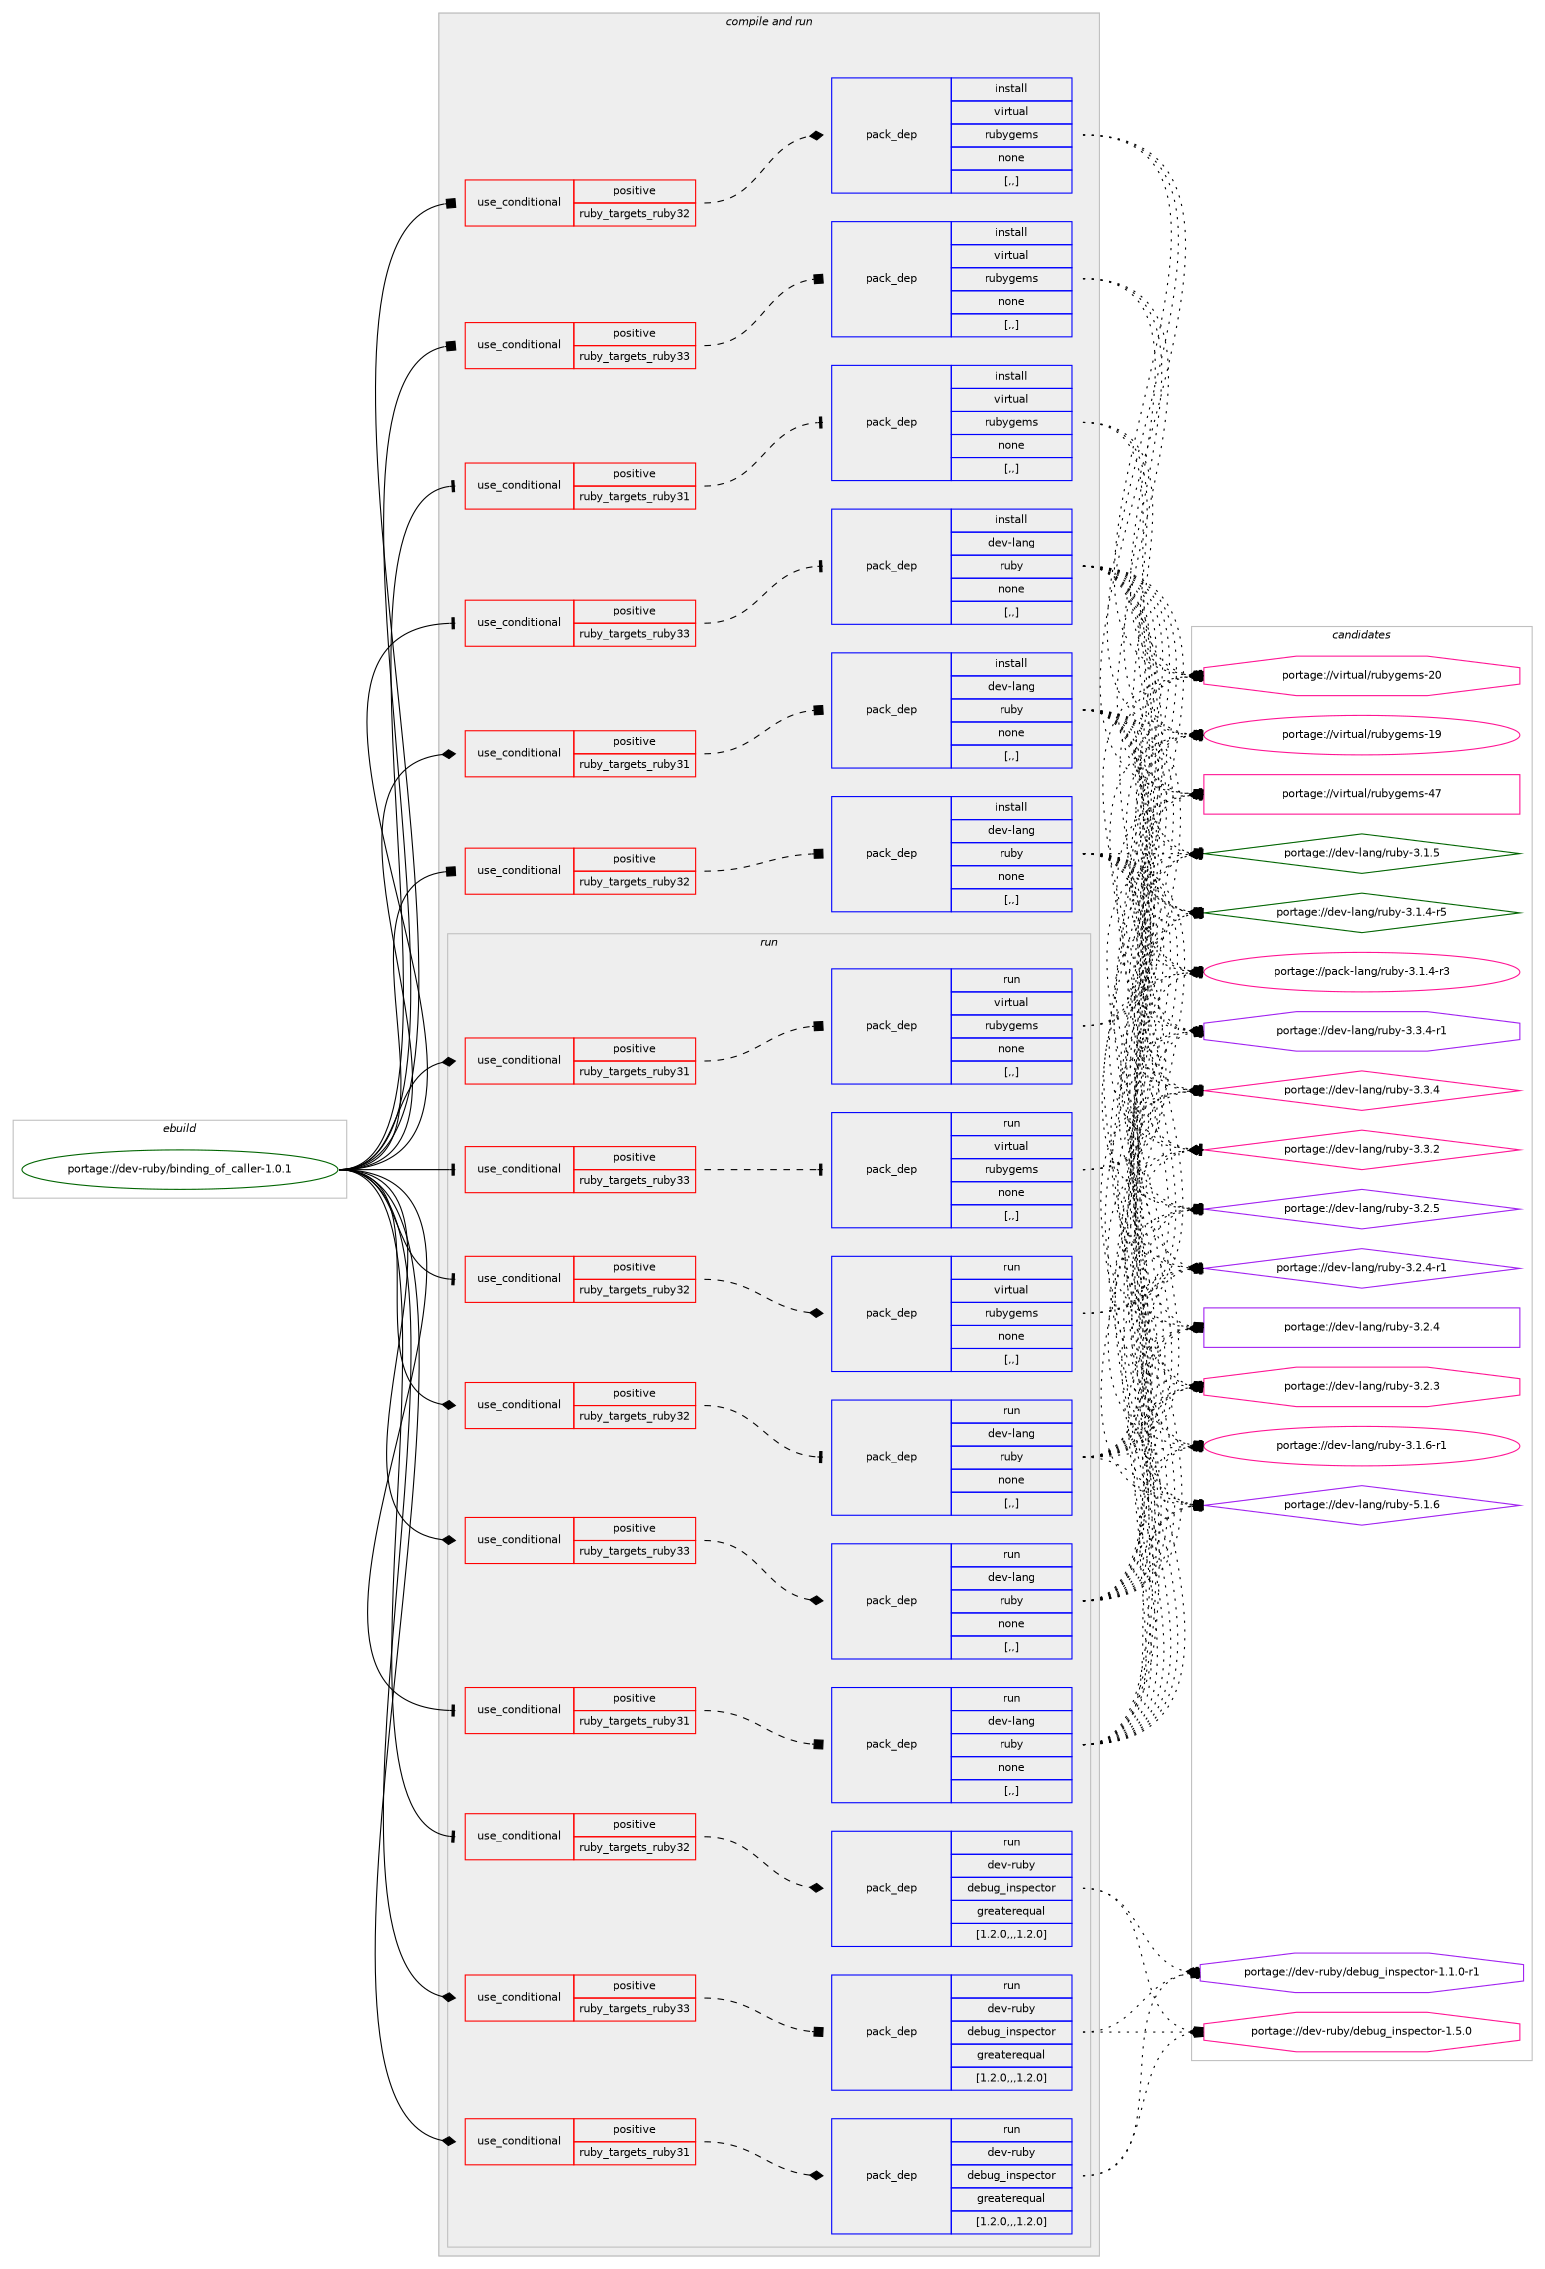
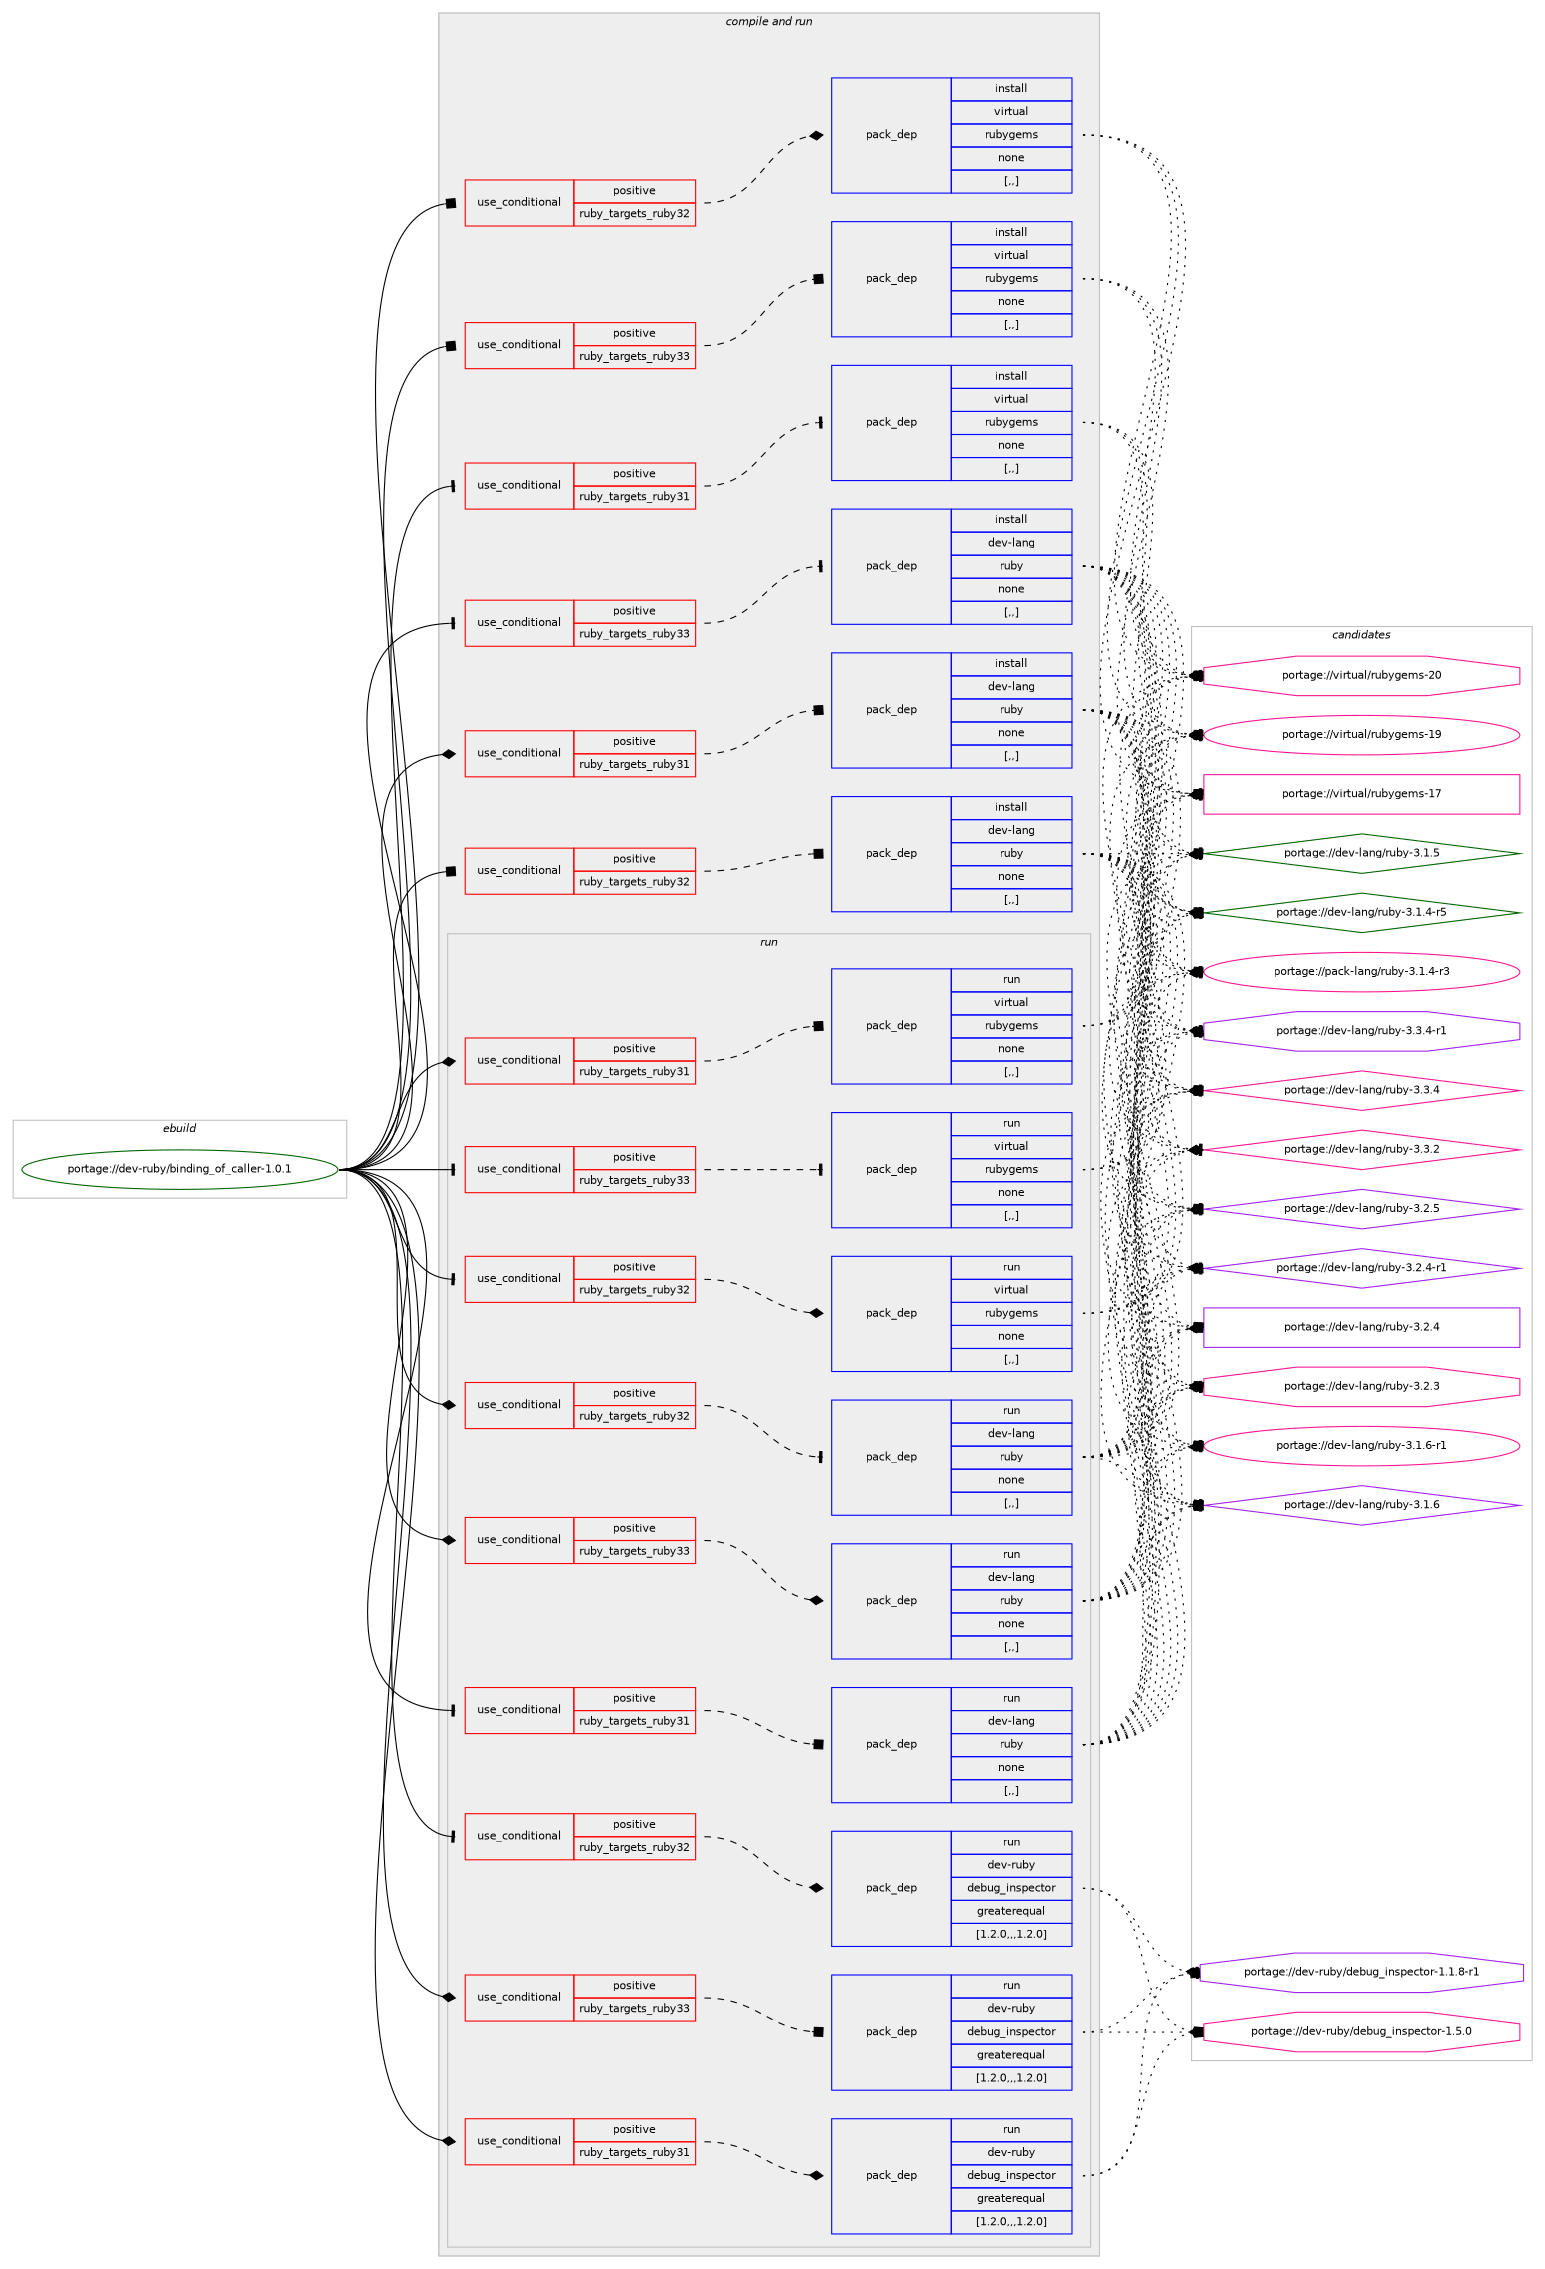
node "portage://virtual/rubygems-47": label "portage://virtual/rubygems-47" -> "portage://virtual/rubygems-17"
node "portage://dev-lang/ruby-5.1.6": label "portage://dev-lang/ruby-5.1.6" -> "portage://dev-lang/ruby-3.1.6"
node "portage://dev-ruby/debug_inspector-1.1.0-r1": label "portage://dev-ruby/debug_inspector-1.1.0-r1" -> "portage://dev-ruby/debug_inspector-1.1.8-r1"
